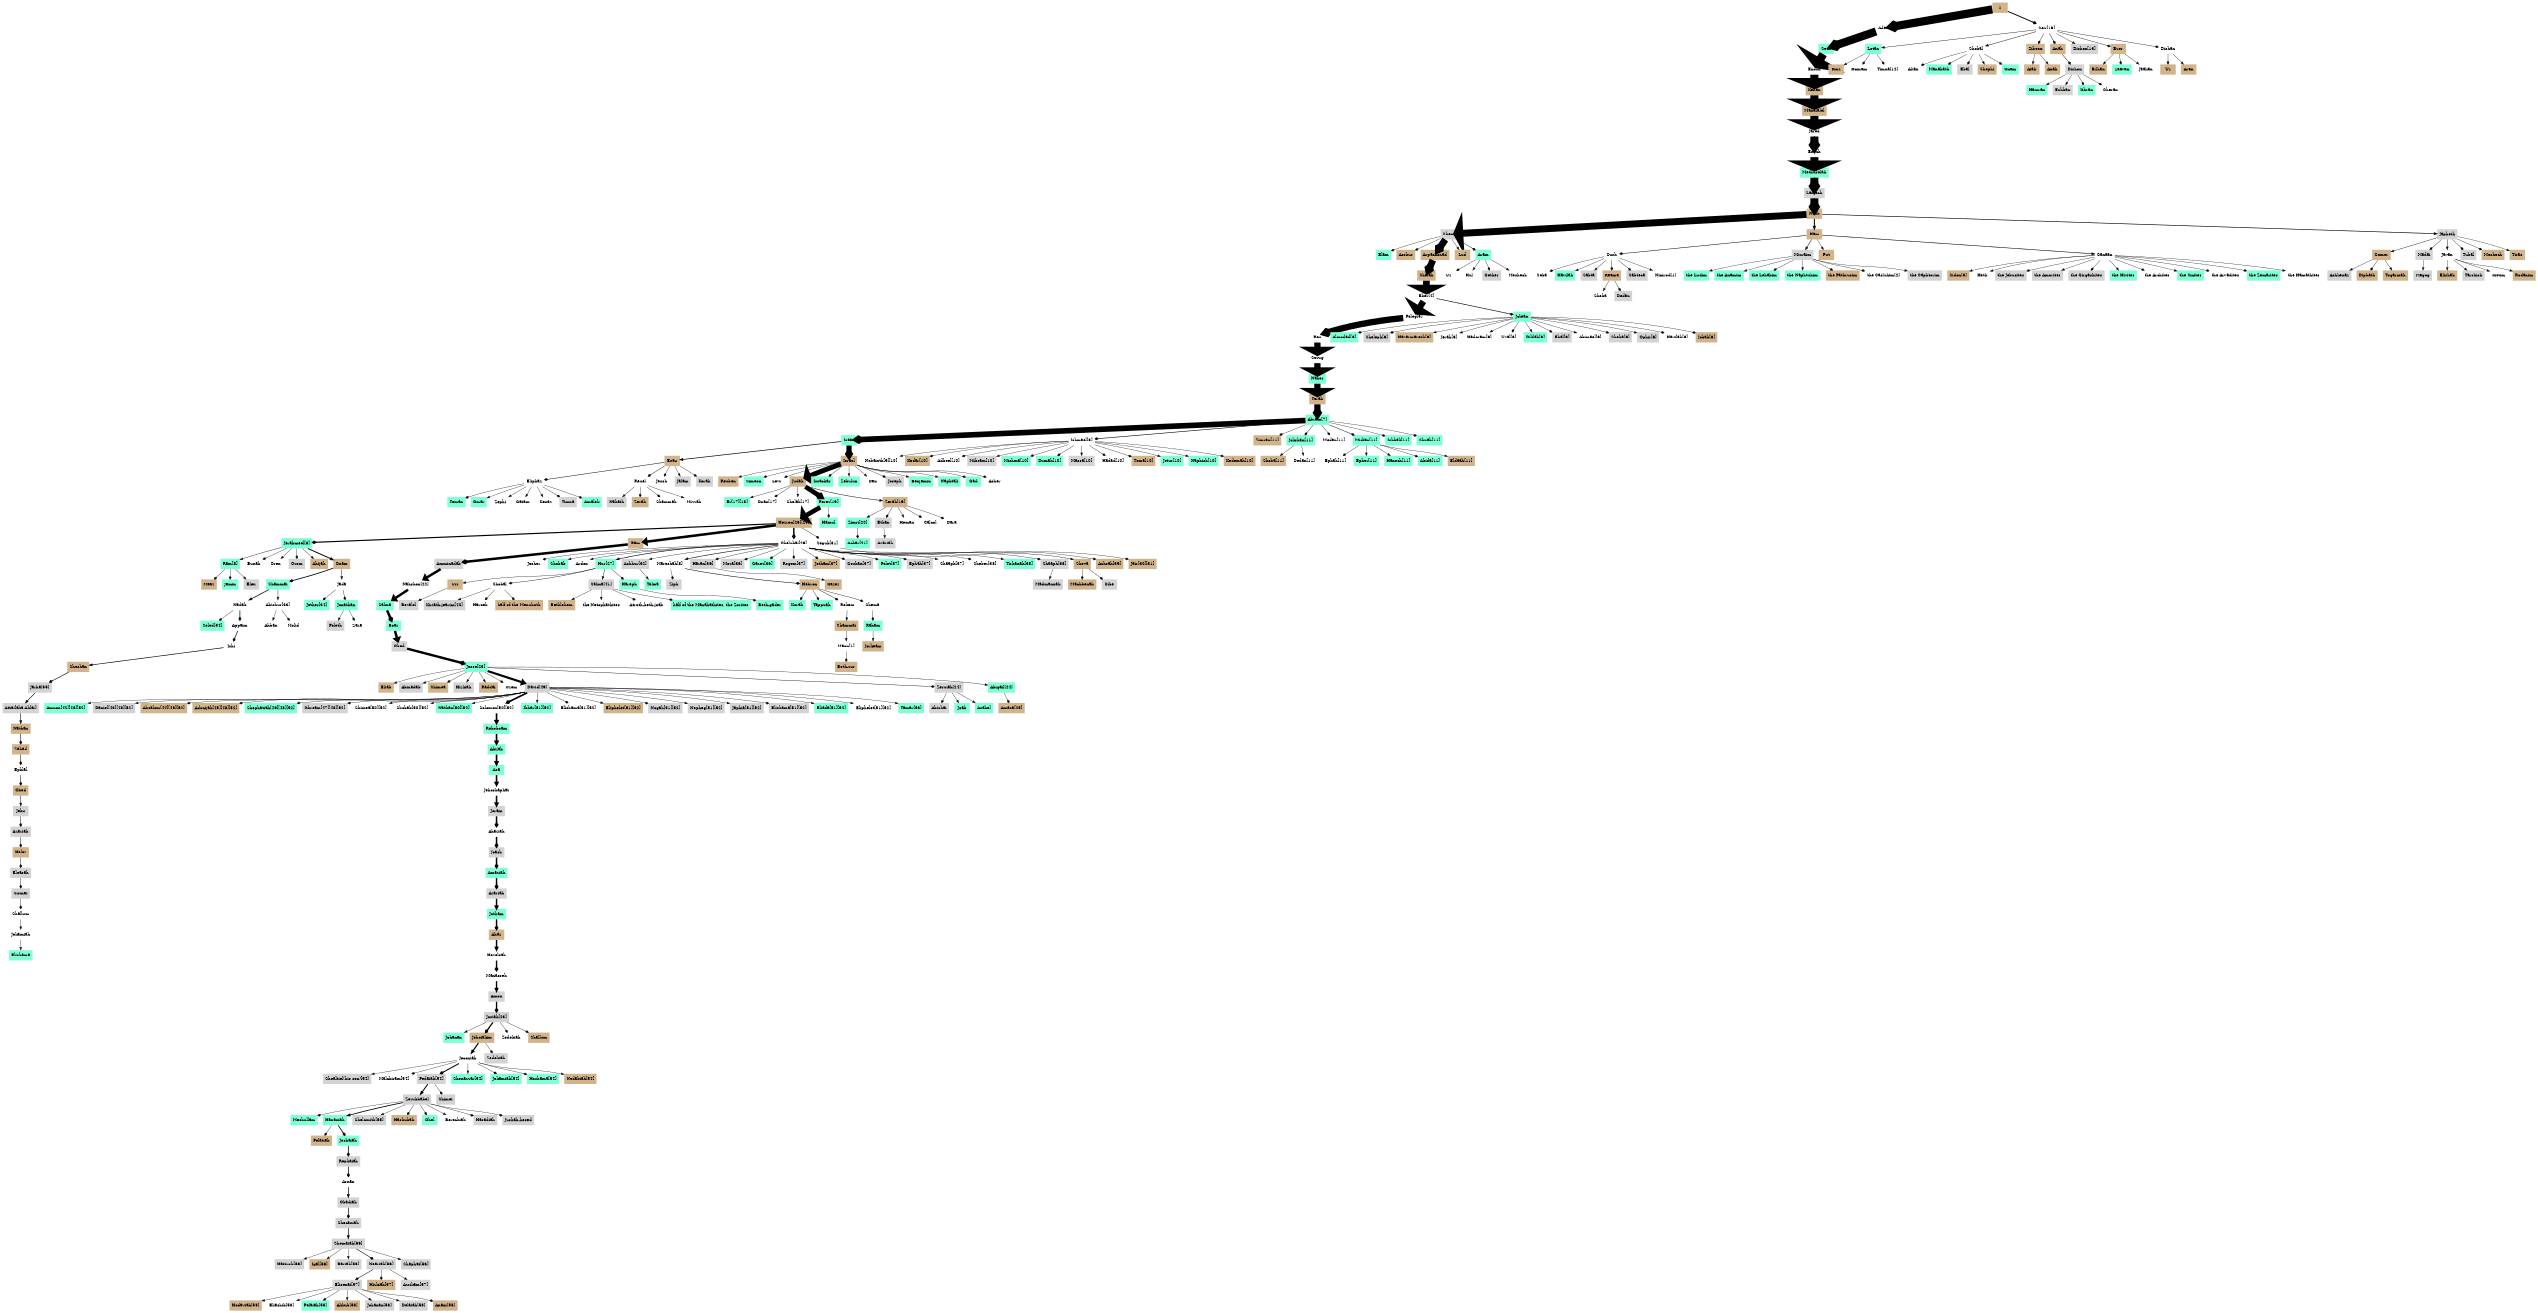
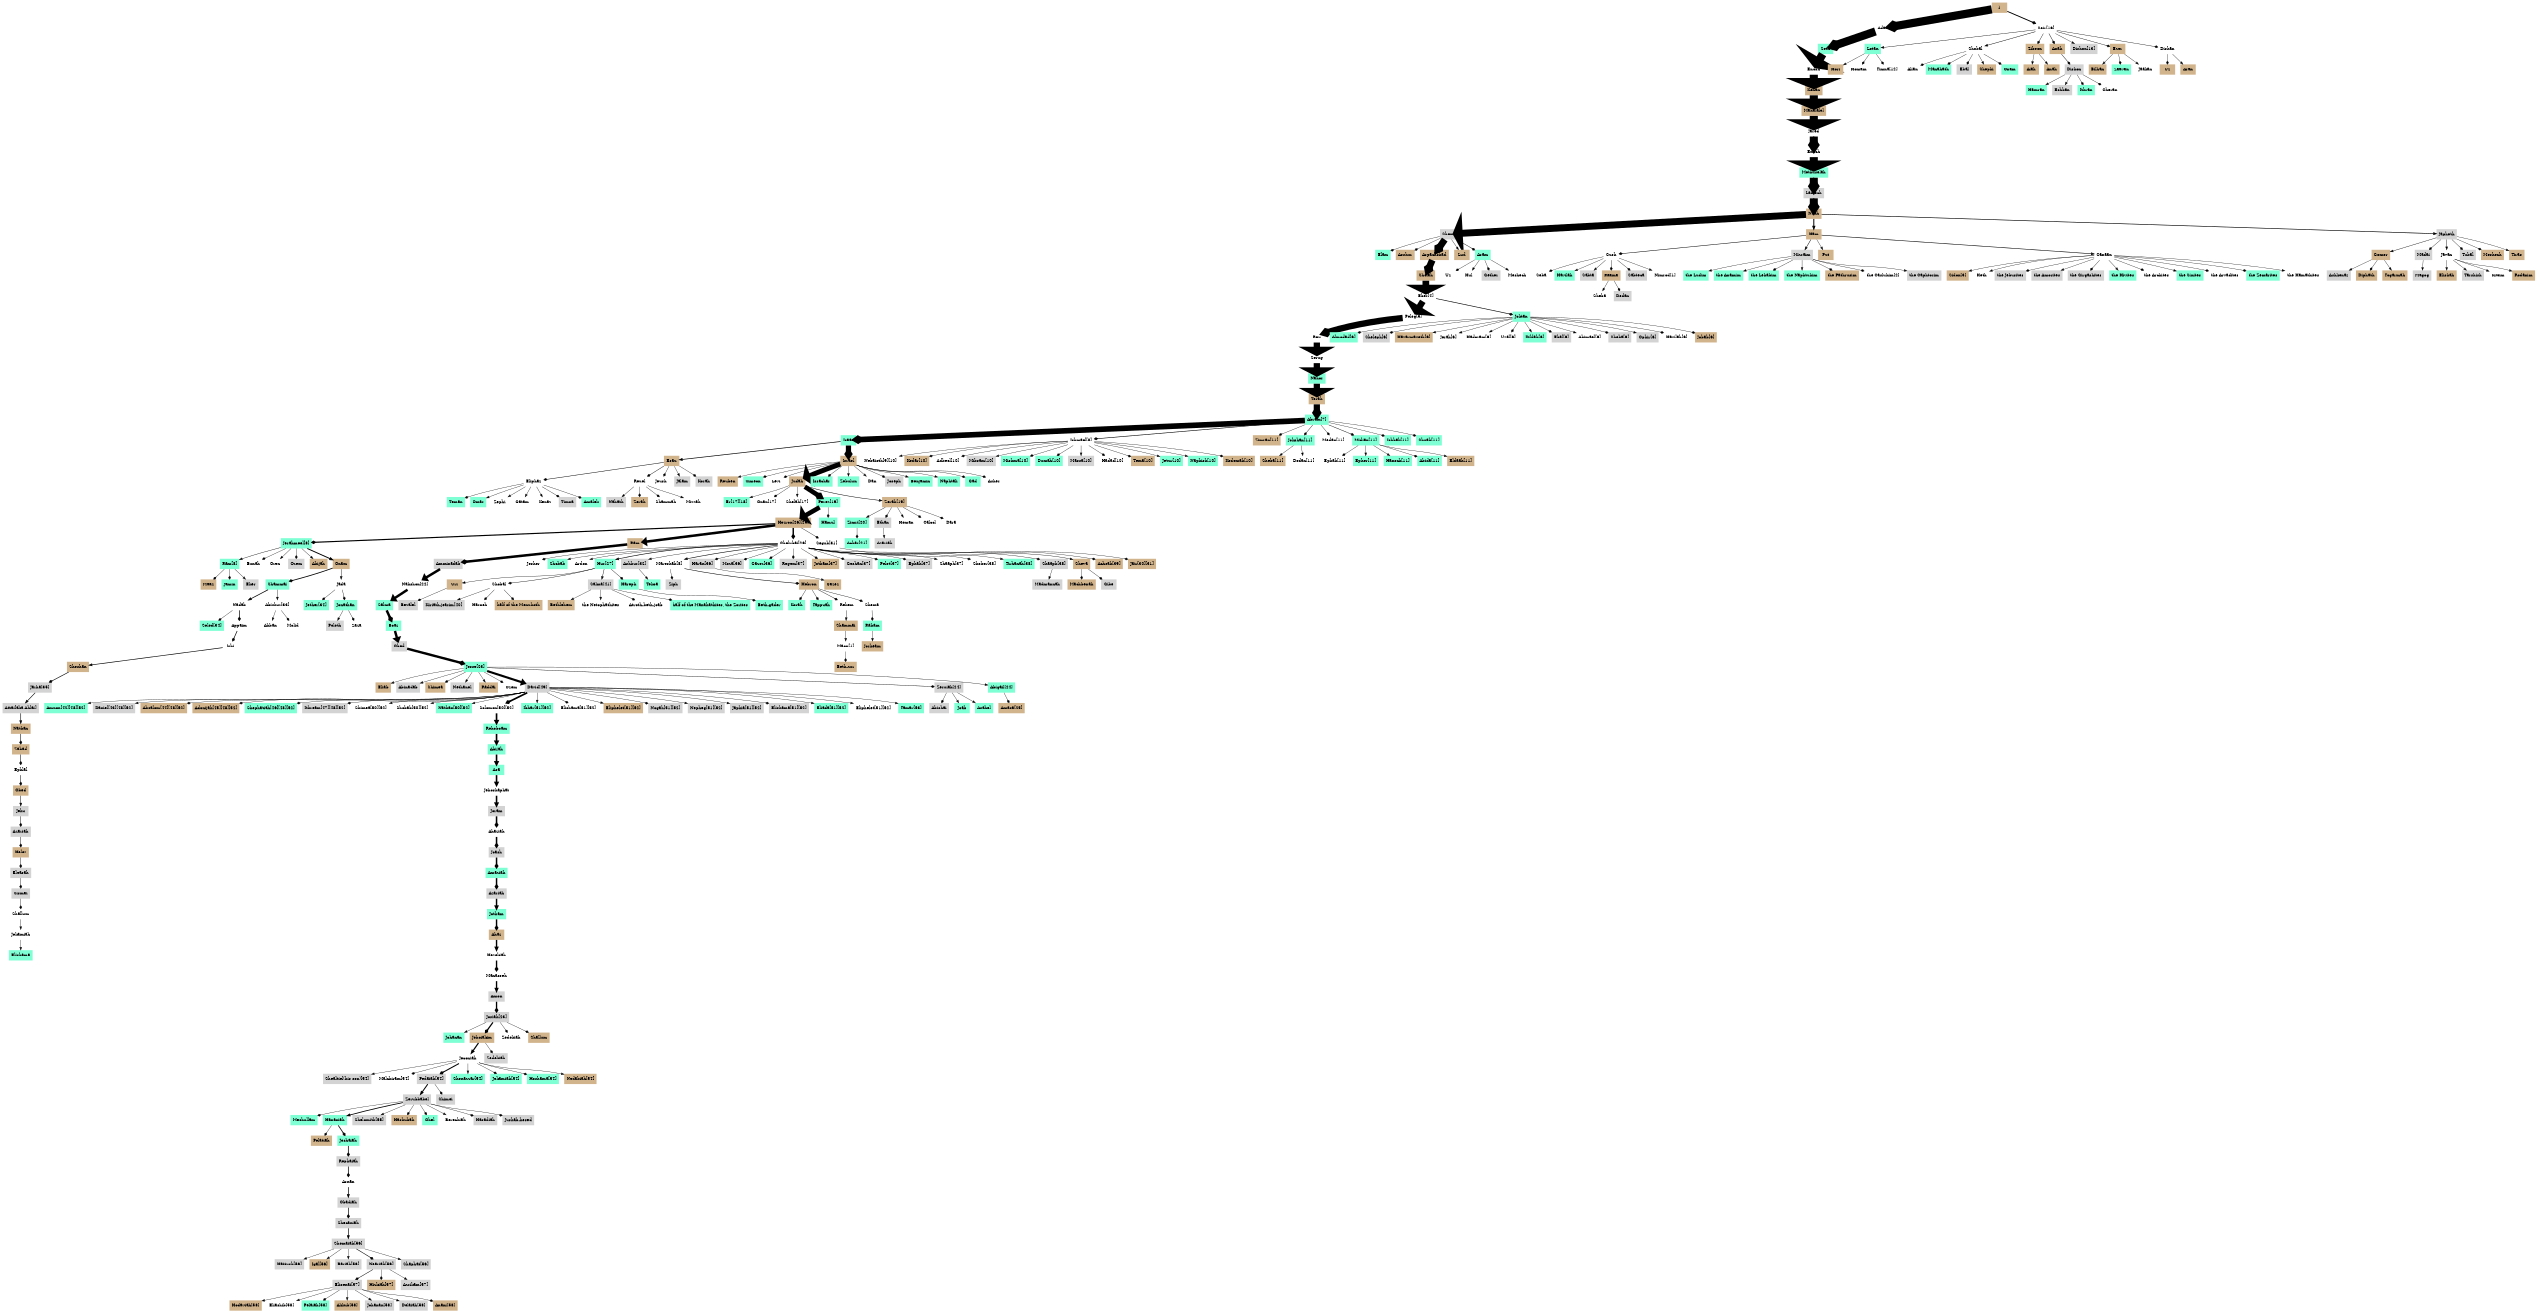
node "Hizkiah": label "Hizkiah" -> "Nethanel"
